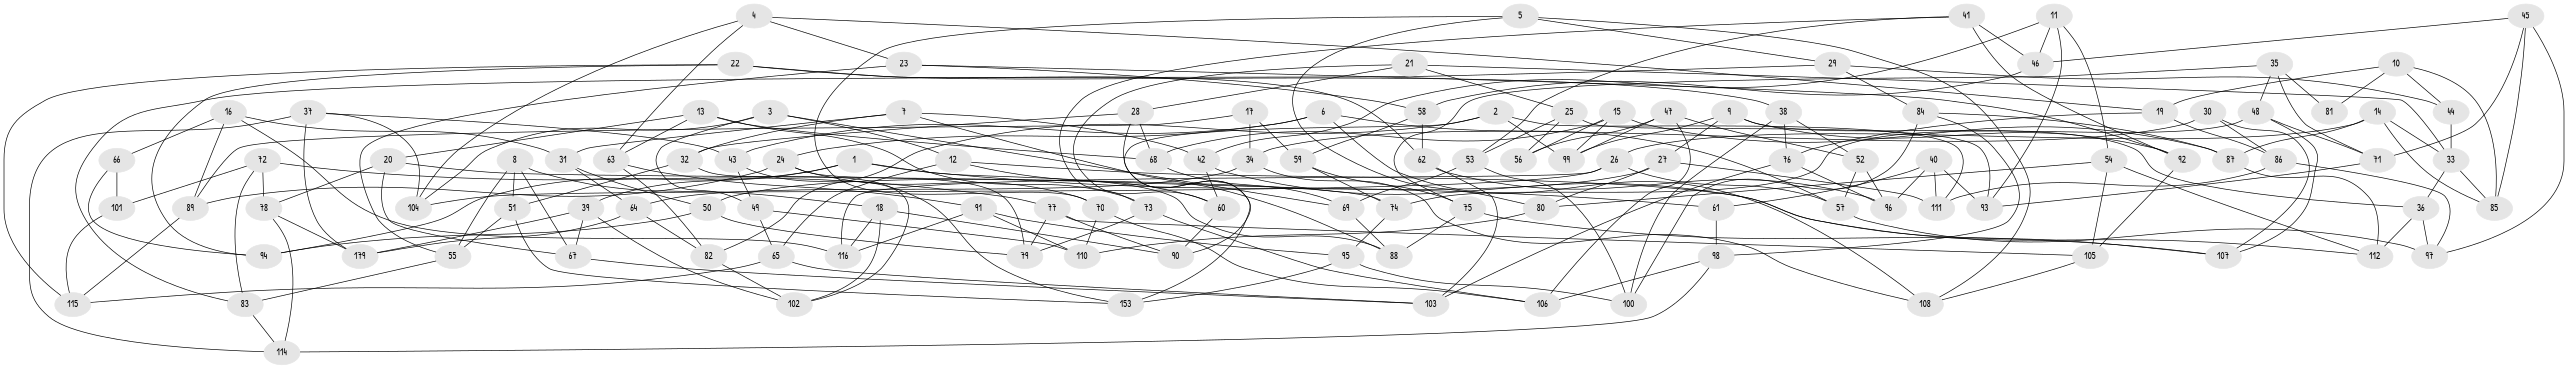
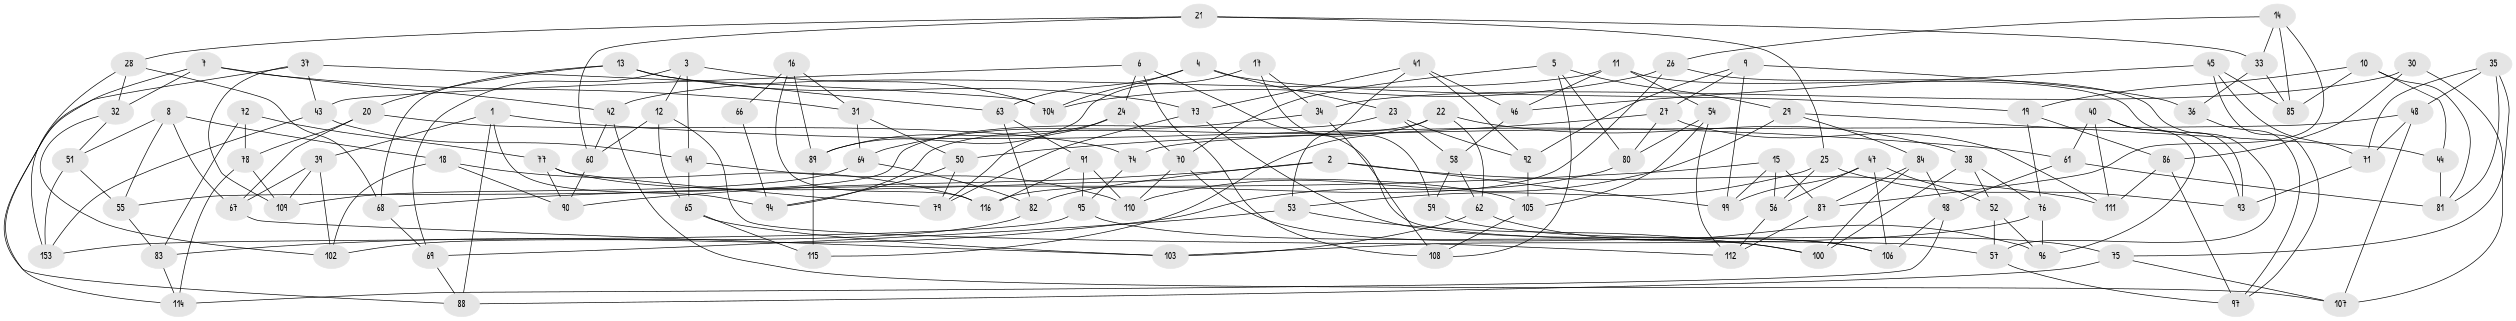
edge "44" -- "33": now "44" -- "81"
edge "59" -- "74": removed
edge "61" -- "81": added
node "101": removed
node "104": label "104" -> "704"
edge "36" -- "112": now "56" -- "112"
node "179": label "179" -> "109"
